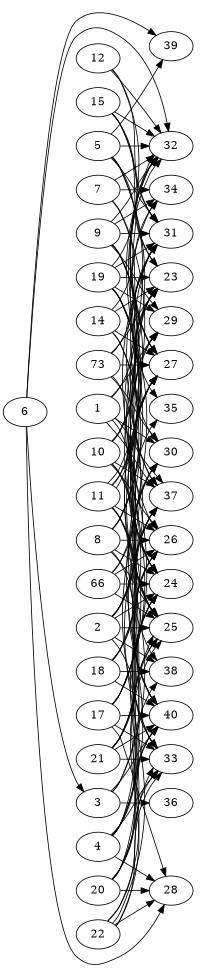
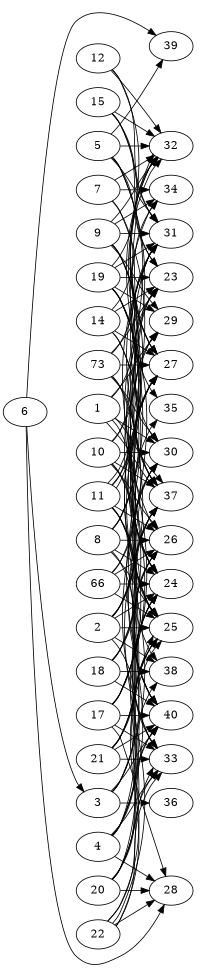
edge "6" -> "32": removed
edge "10" -> "23": now "10" -> "30"
edge "73" -> "37": added
edge "3" -> "25": added
